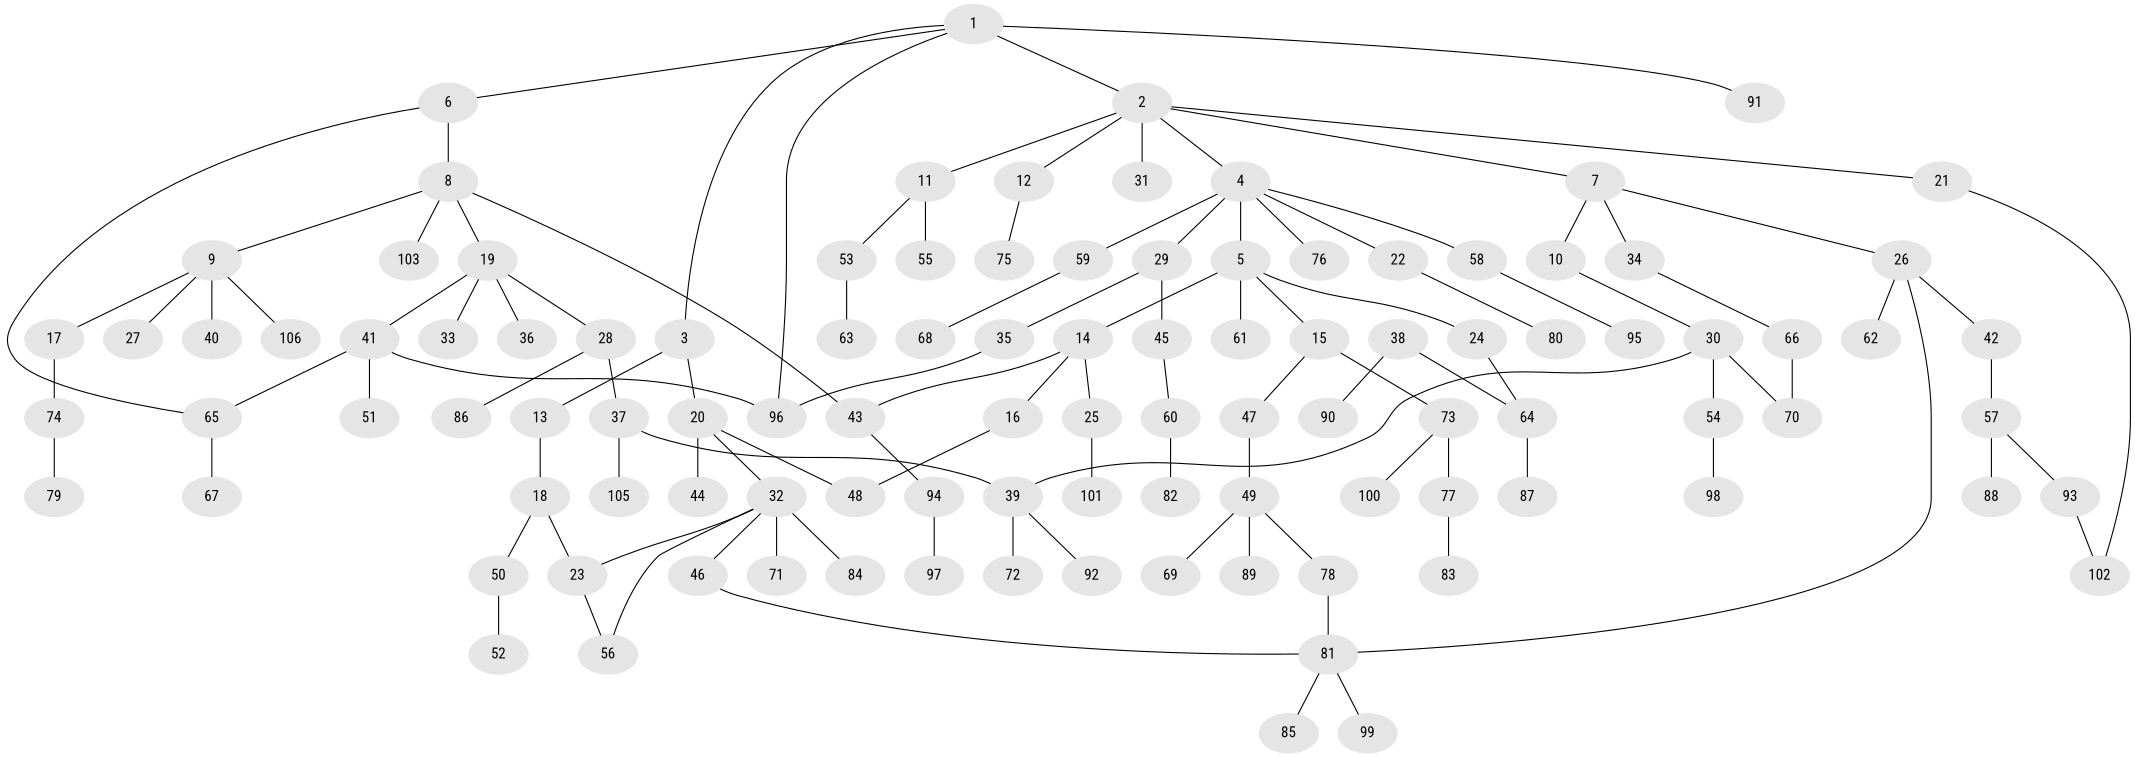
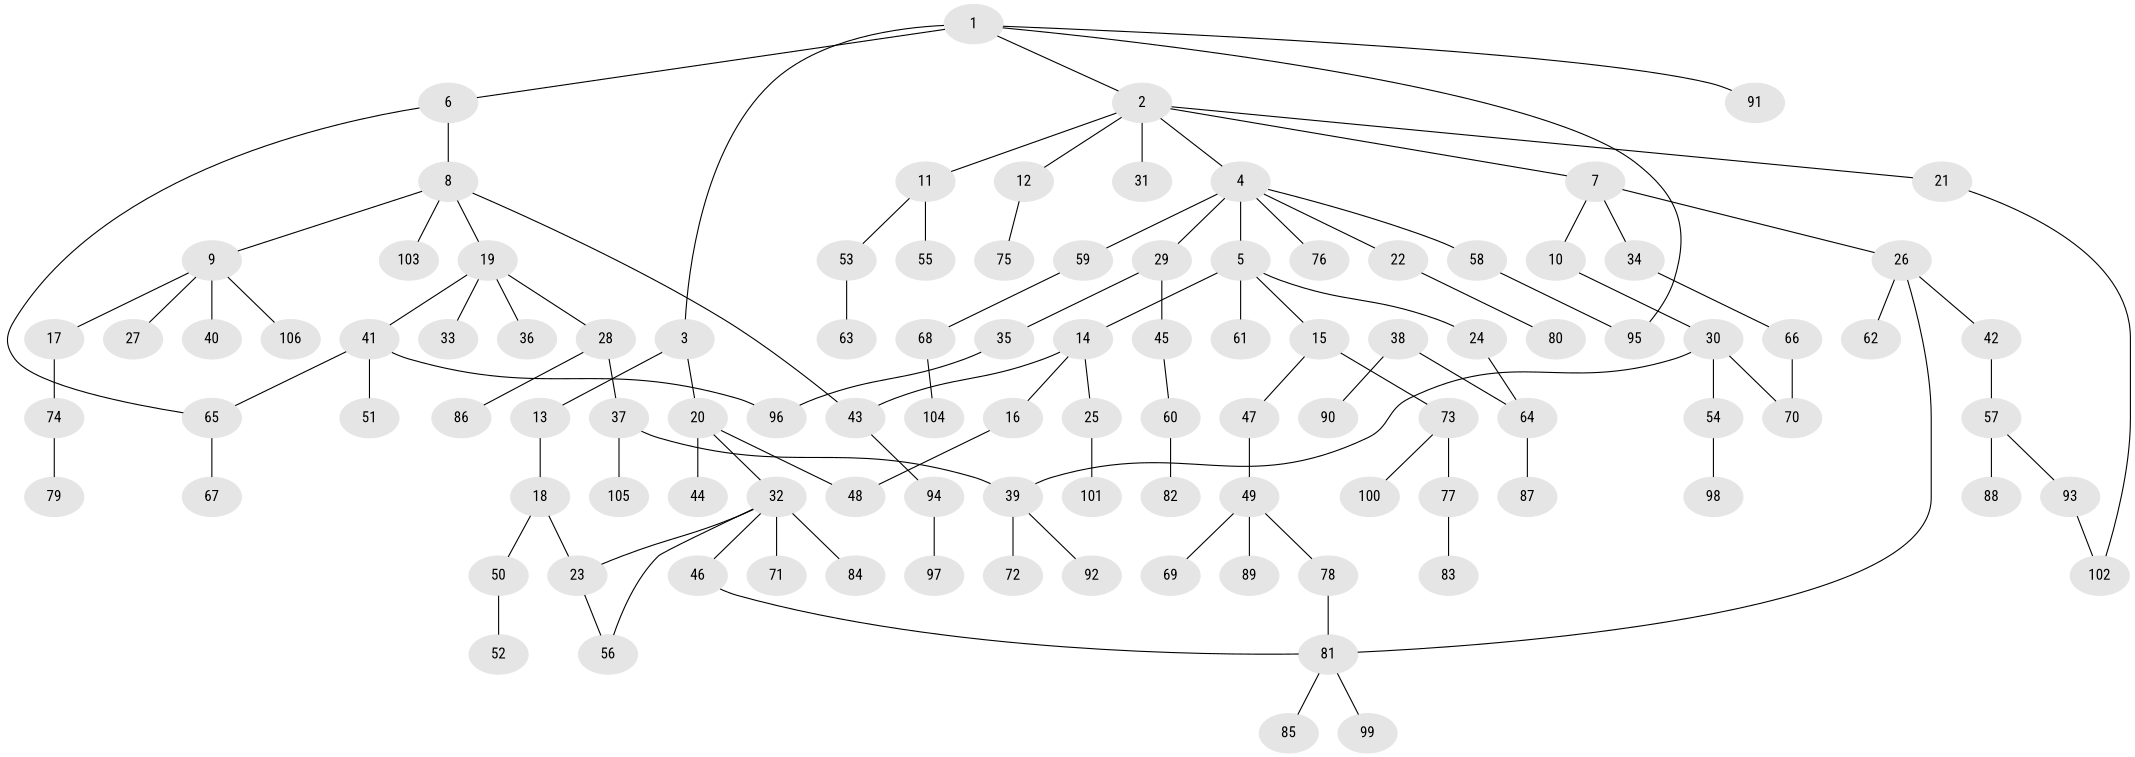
edge "1" -- "96": now "1" -- "95"
node "104": added
